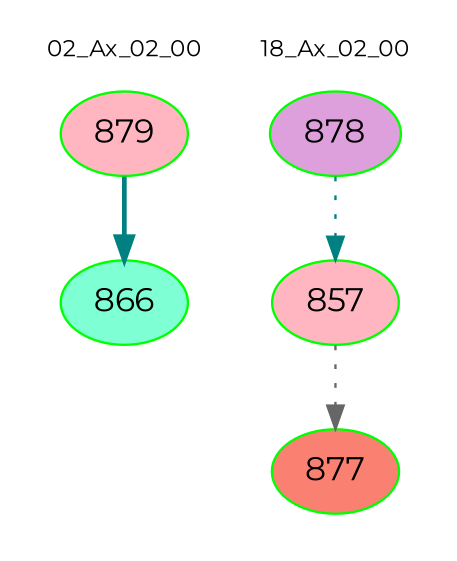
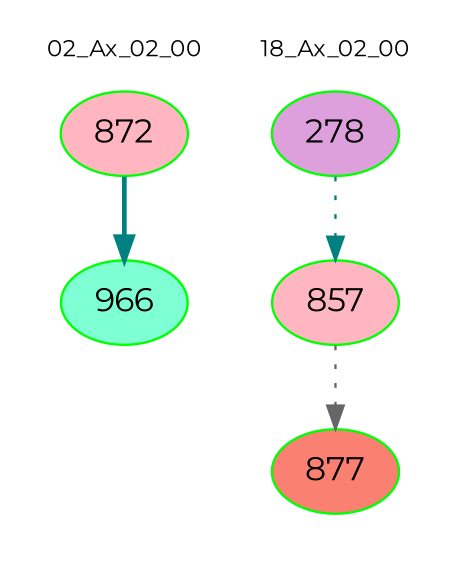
node "879": label "879" -> "872"
node "878": label "878" -> "278"
node "866": label "866" -> "966"
